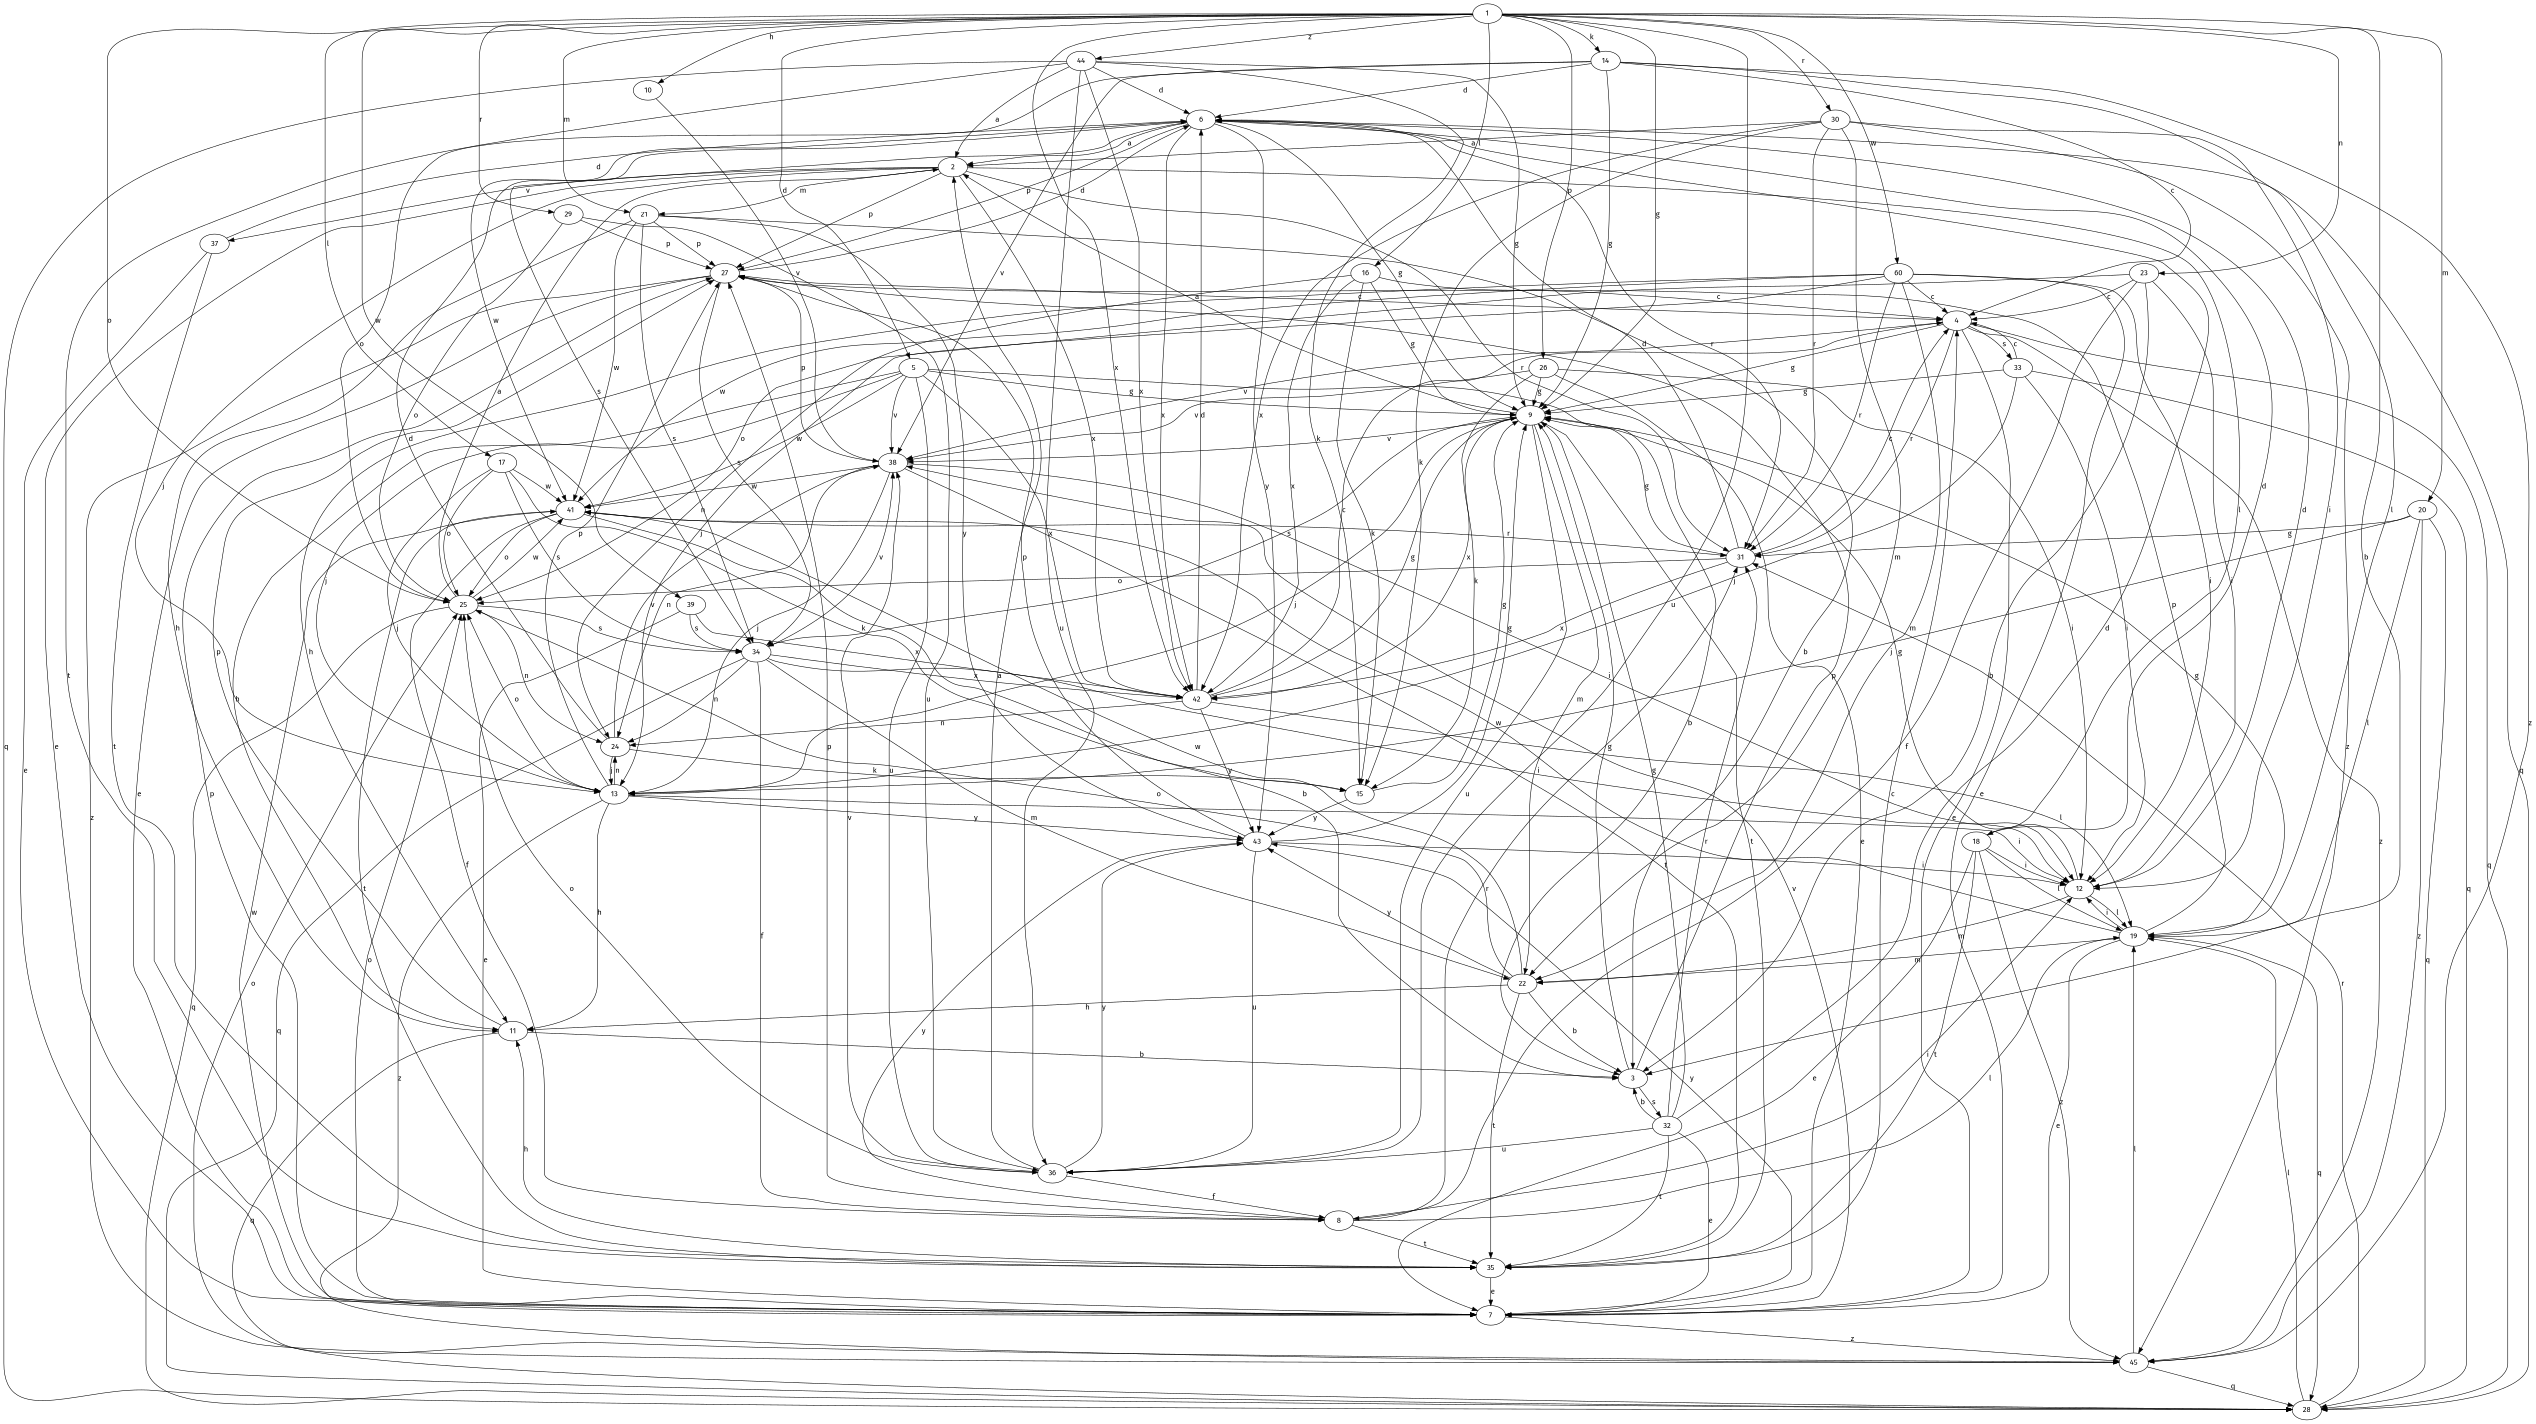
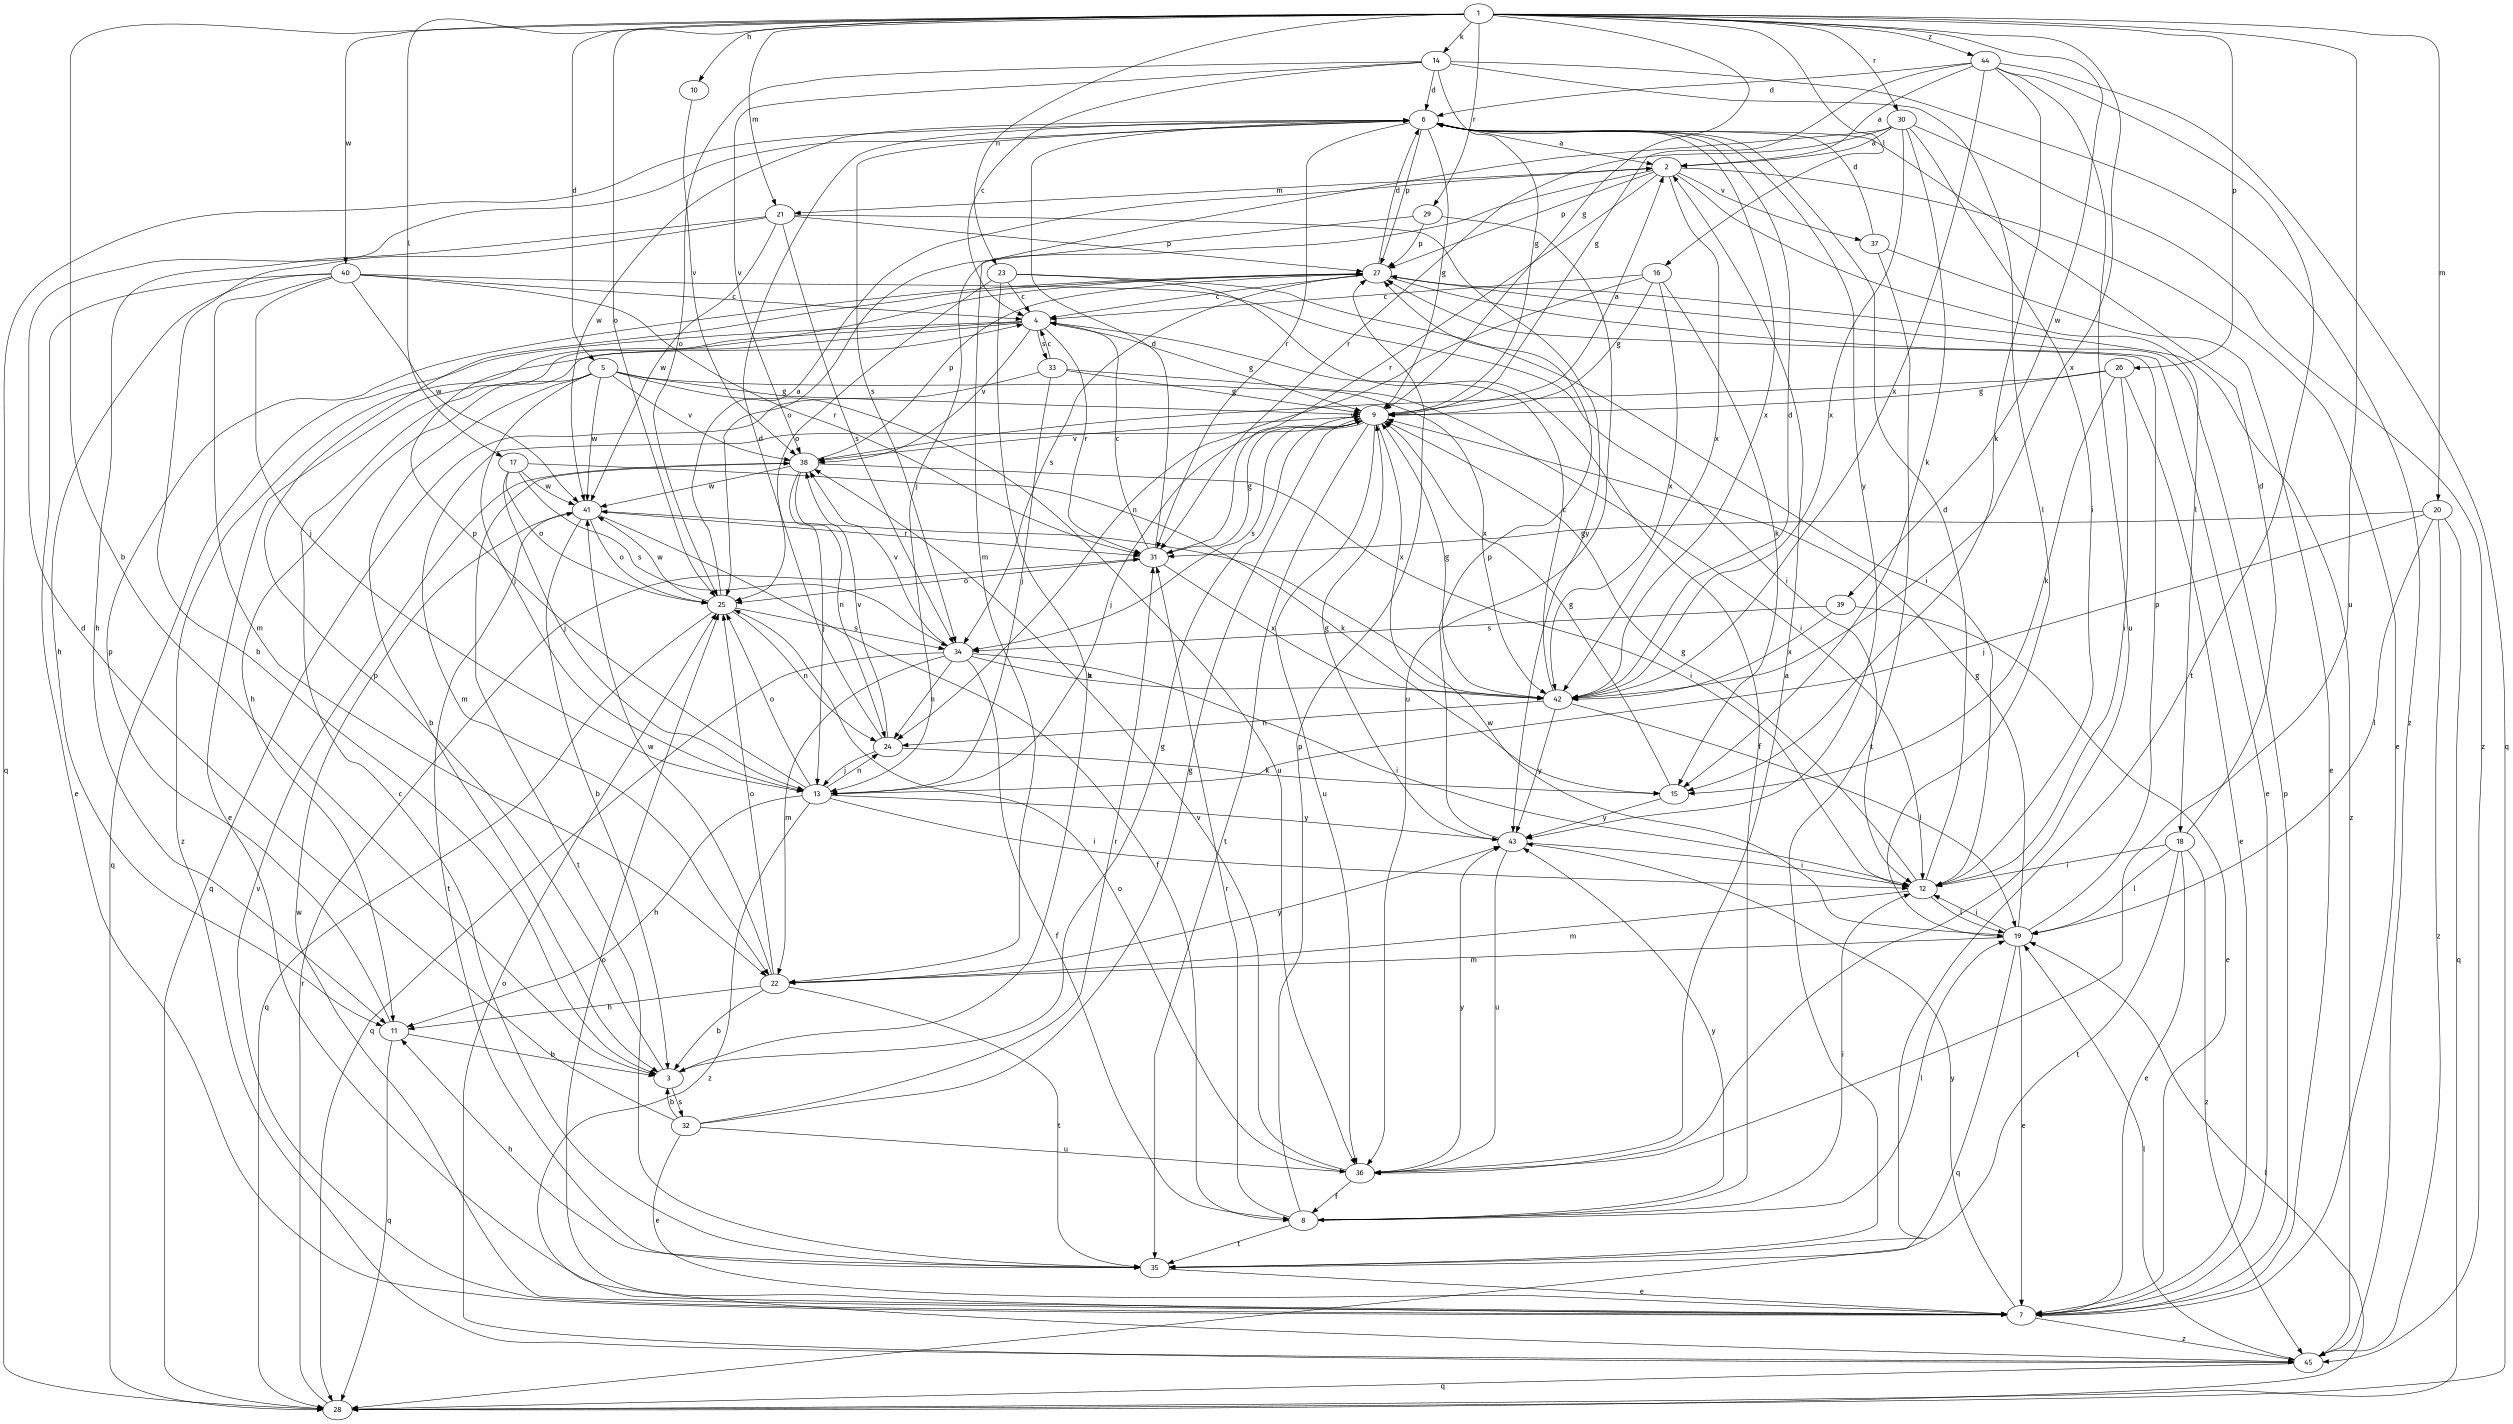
node "60": label "60" -> "40"
edge "32" -> "35": removed, label "t"
